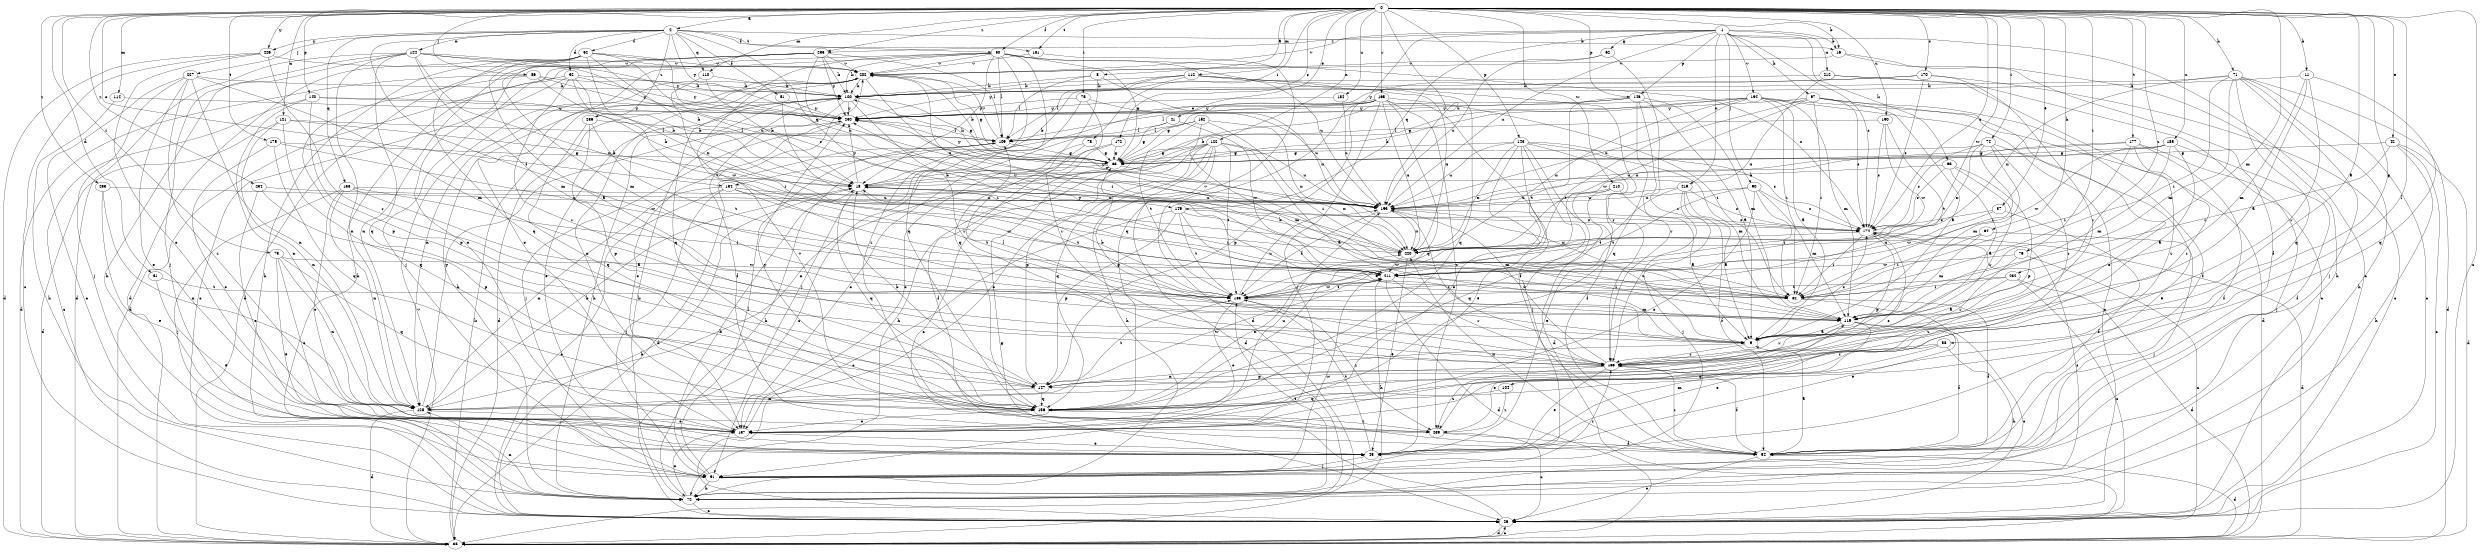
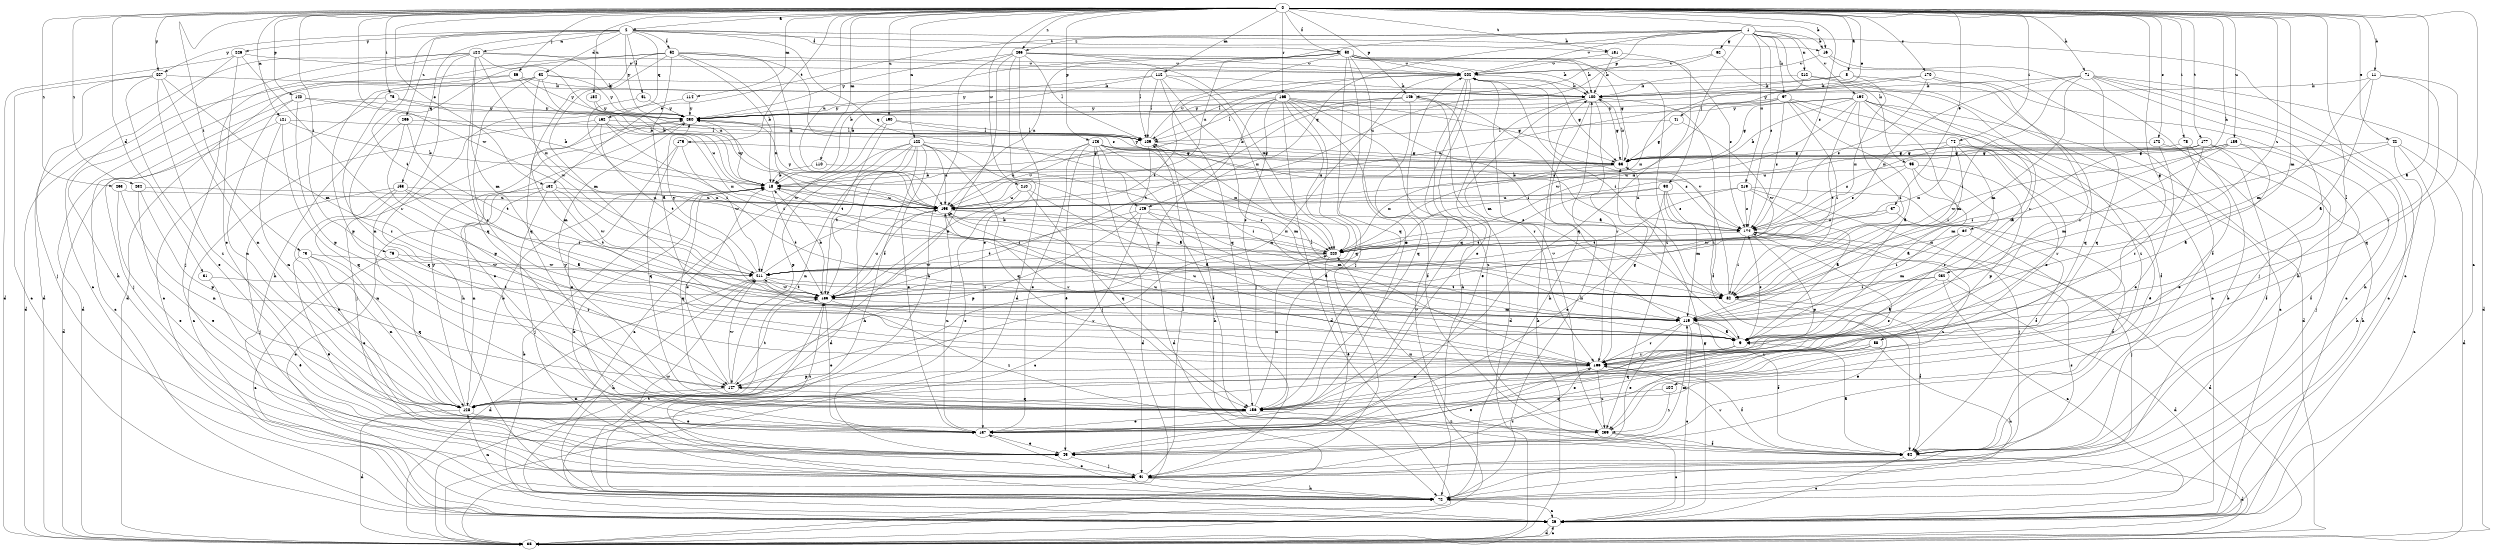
edge "0" -> "226": now "0" -> "227"
edge "2" -> "110": now "2" -> "152"
edge "2" -> "227": label "j" -> "y"
edge "110" -> "100": now "181" -> "100"
edge "78" -> "54": label "f" -> "b"
